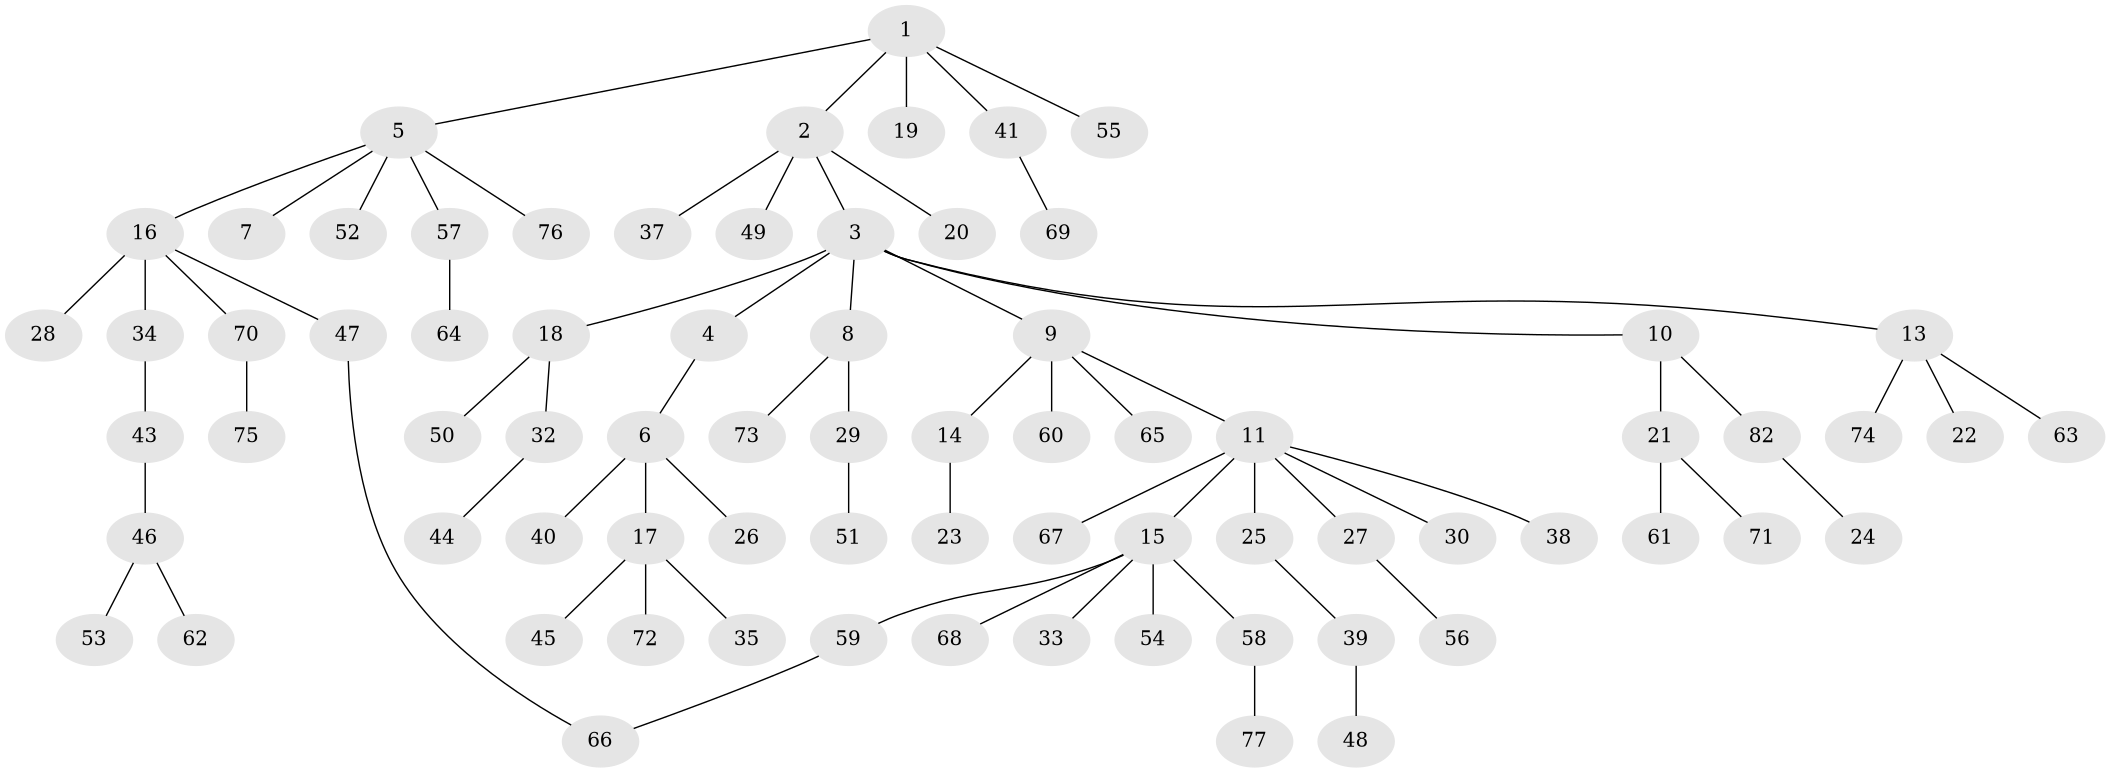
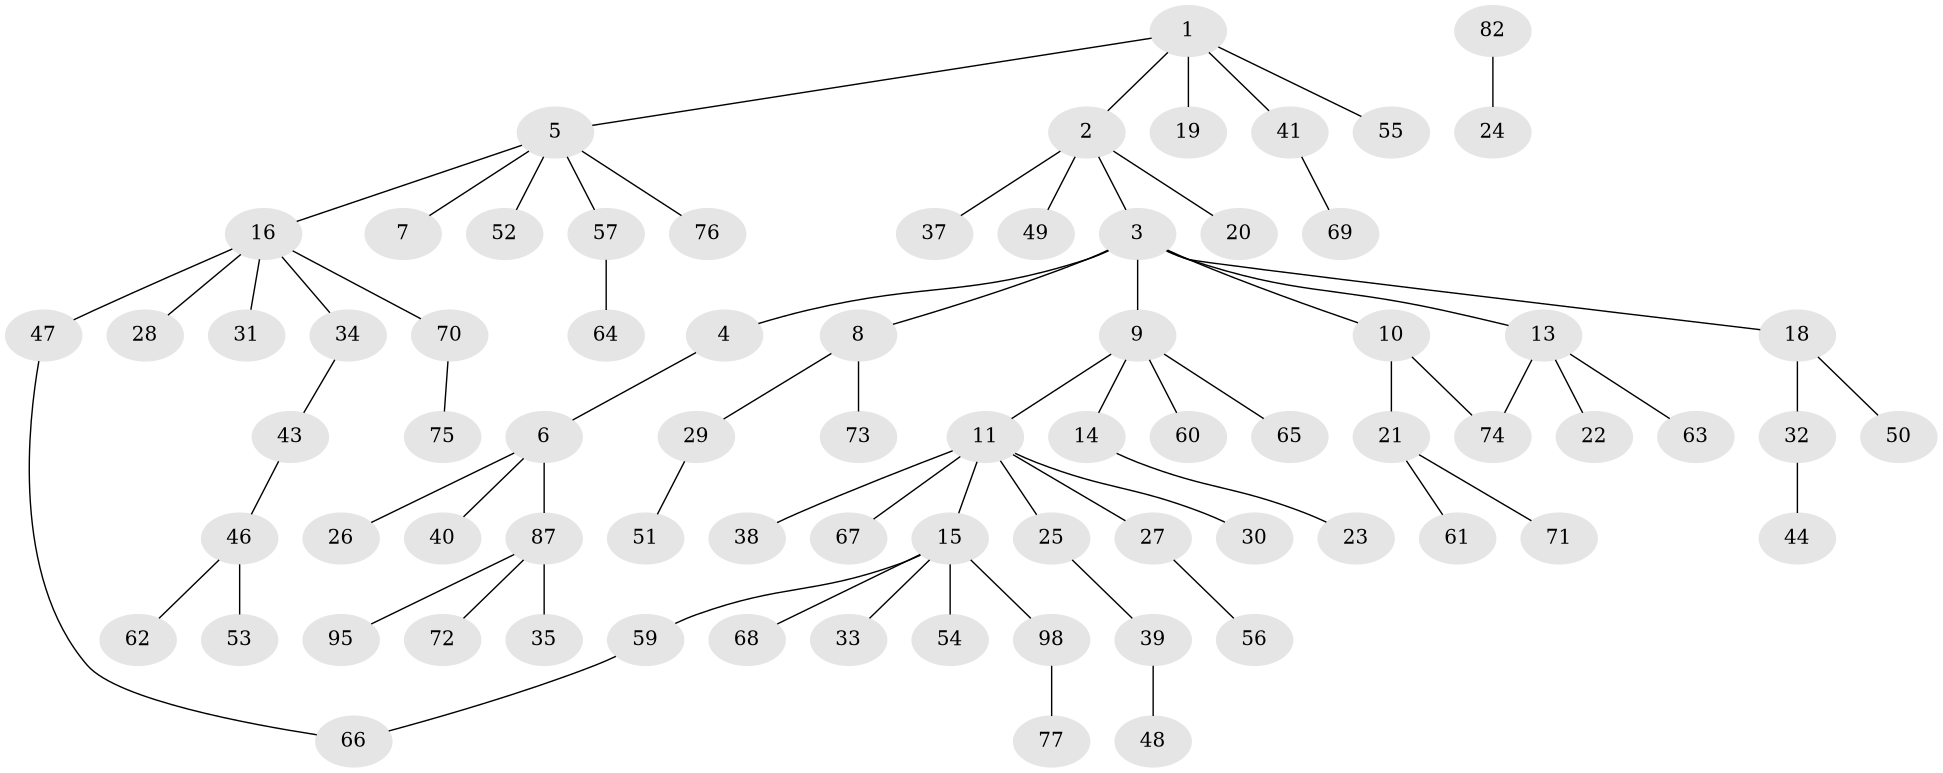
node "31": added
edge "10" -- "82": now "10" -- "74"
node "17": label "17" -> "87"
node "45": label "45" -> "95"
node "58": label "58" -> "98"
